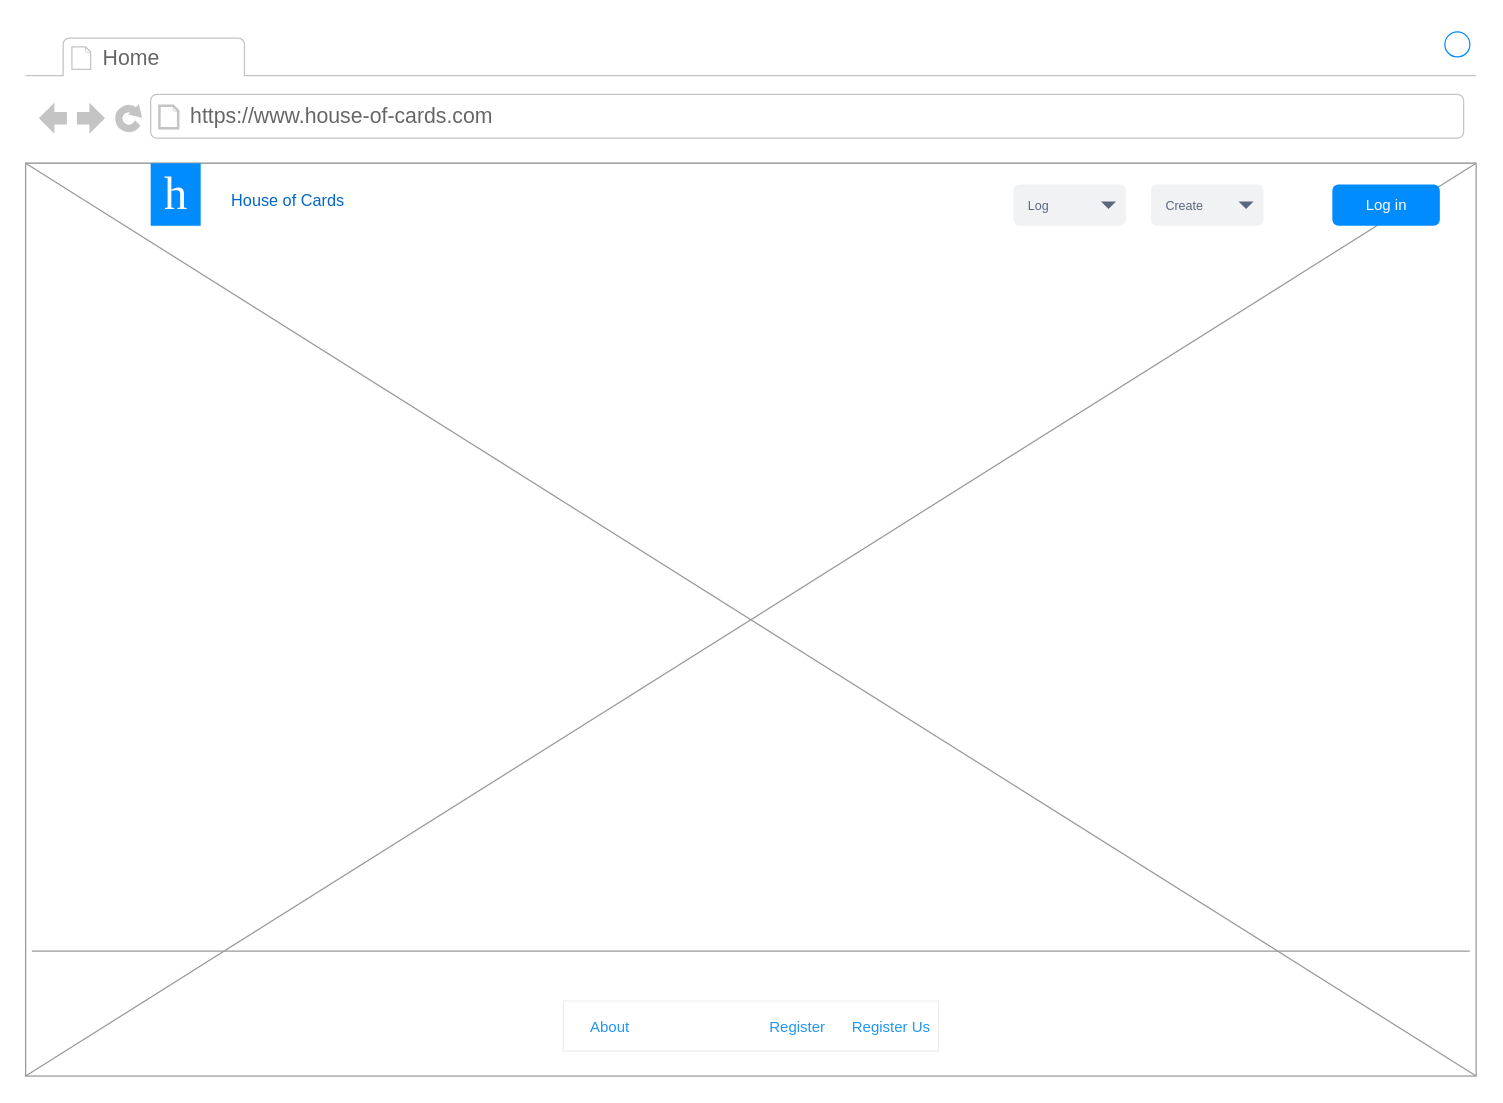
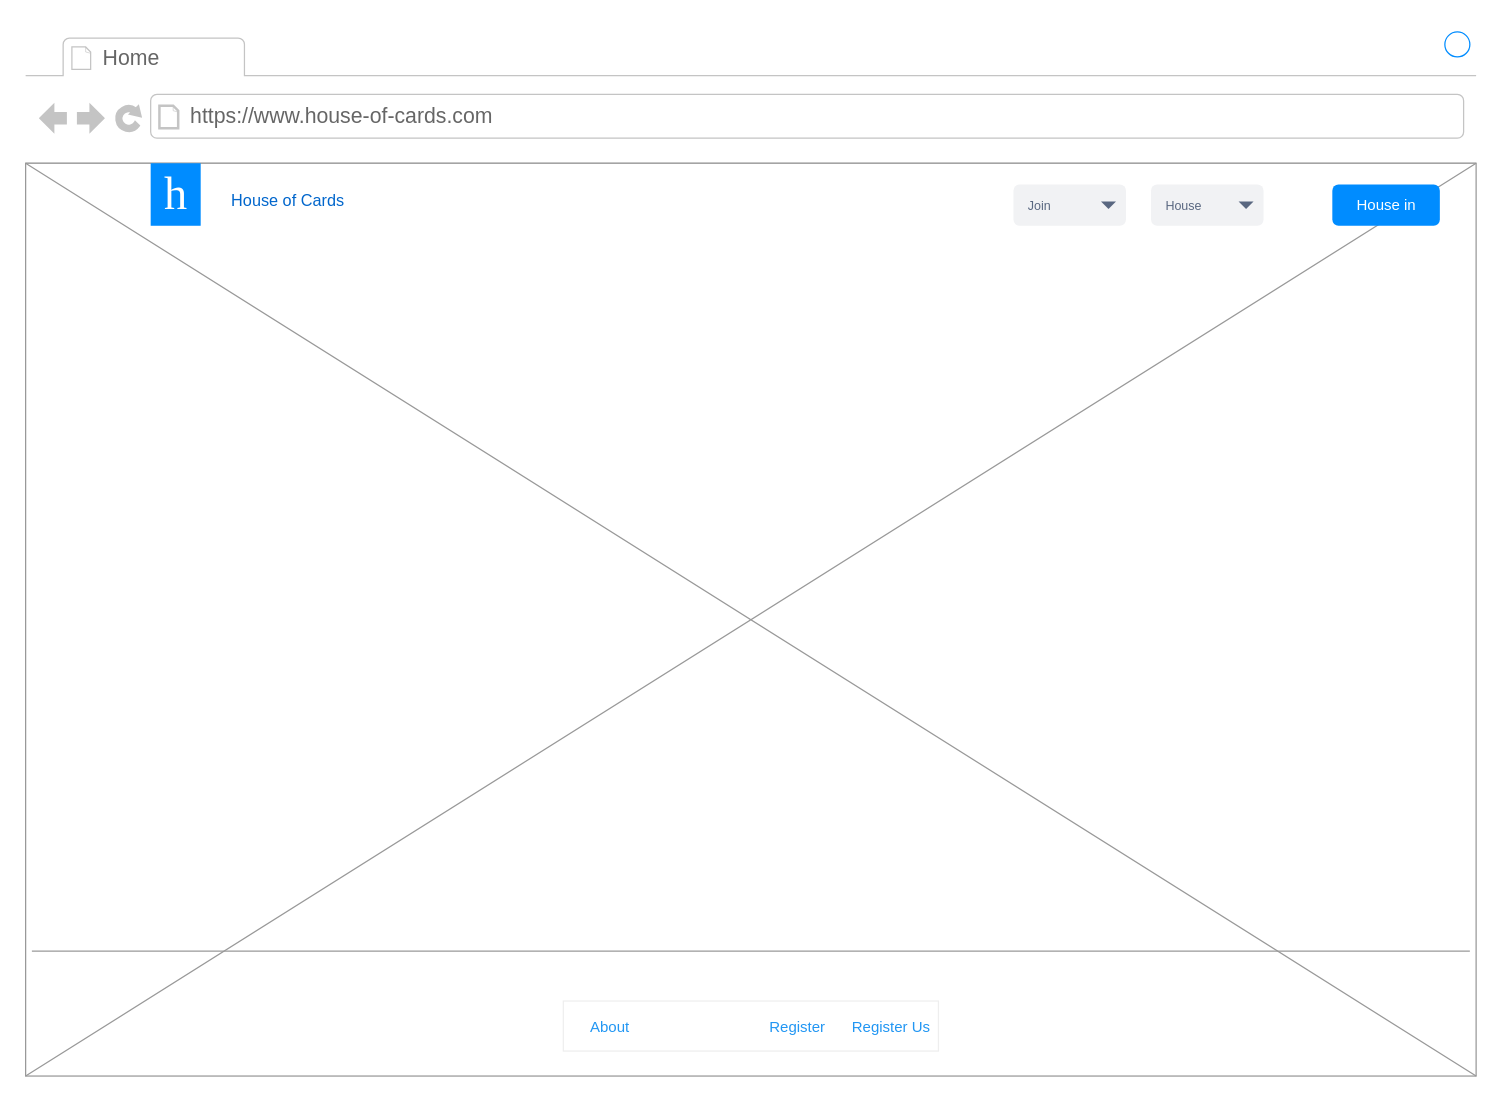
node "Log": label "Log" -> "Join"
node "Create": label "Create" -> "House"
node "Log in": label "Log in" -> "House in"
